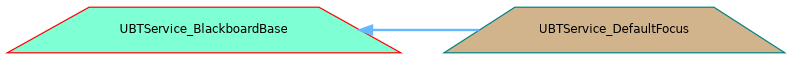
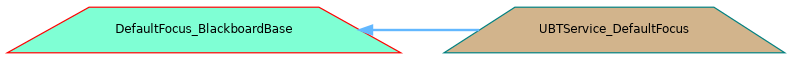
node "UBTService_BlackboardBase": label "UBTService_BlackboardBase" -> "DefaultFocus_BlackboardBase"
